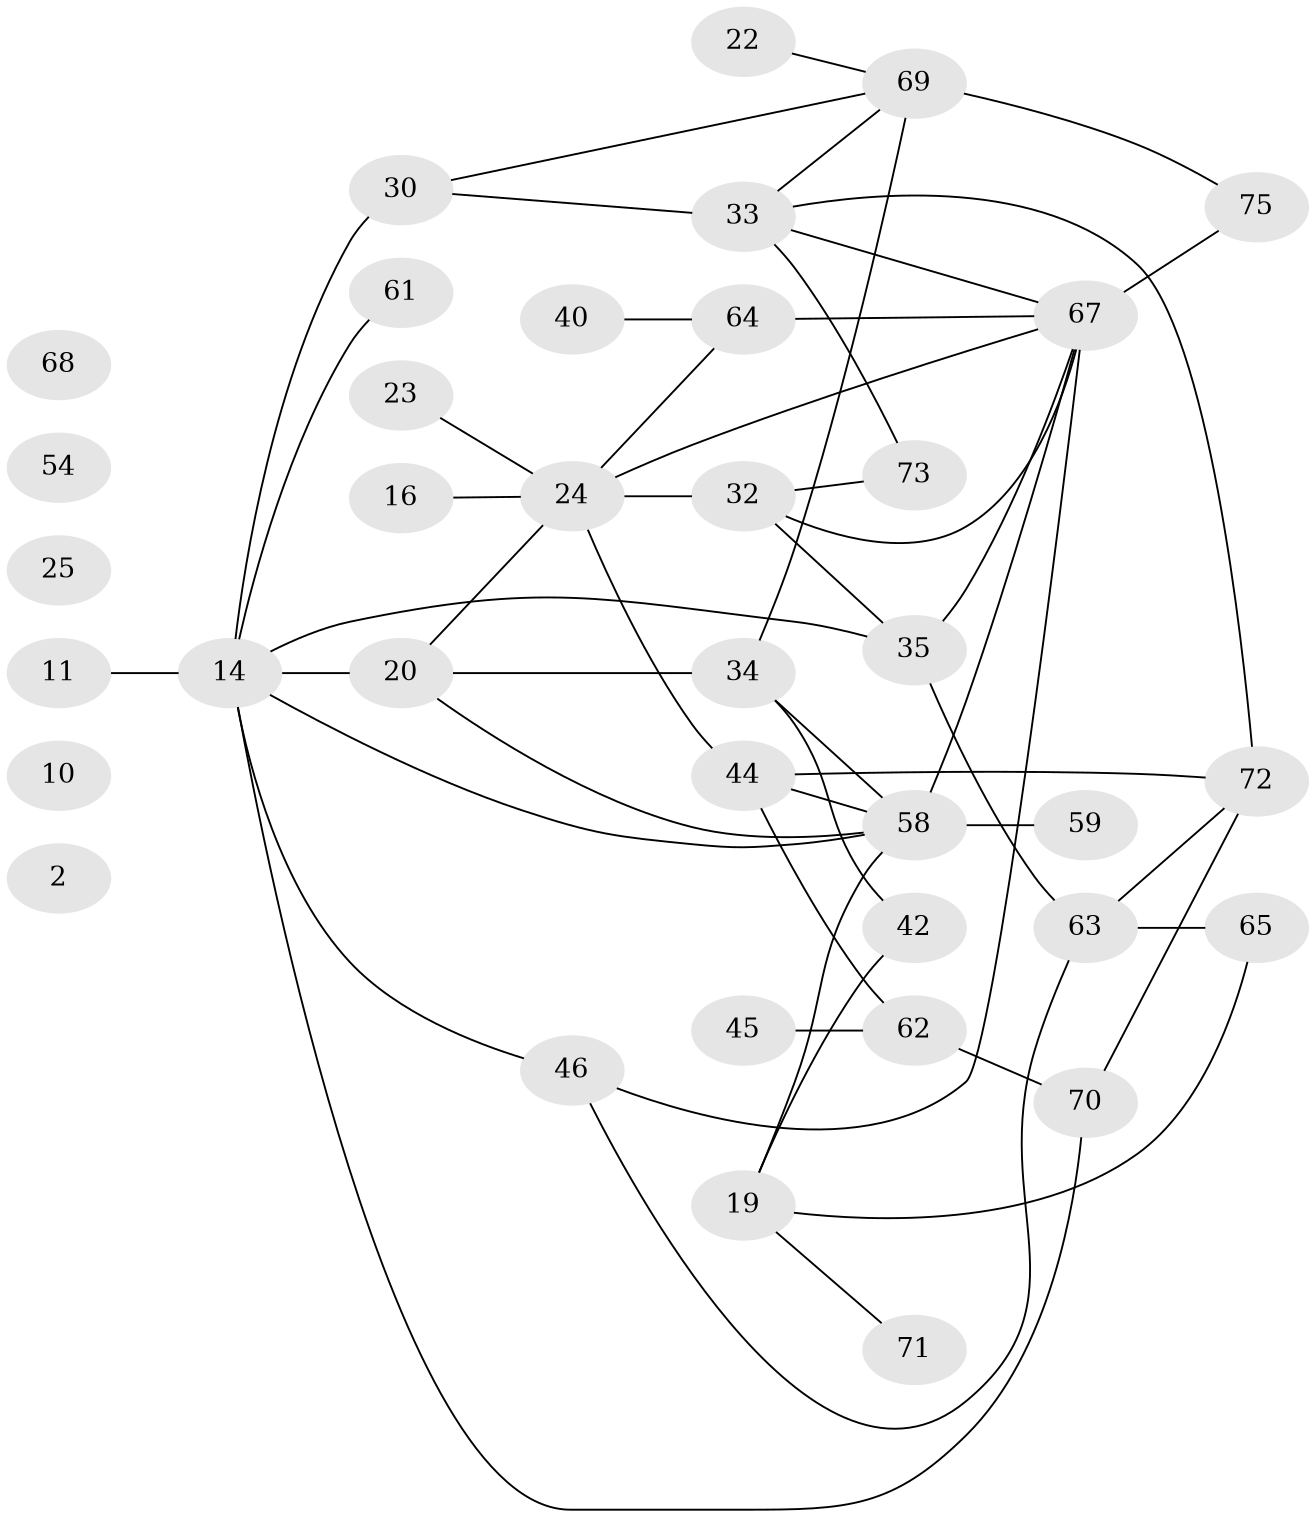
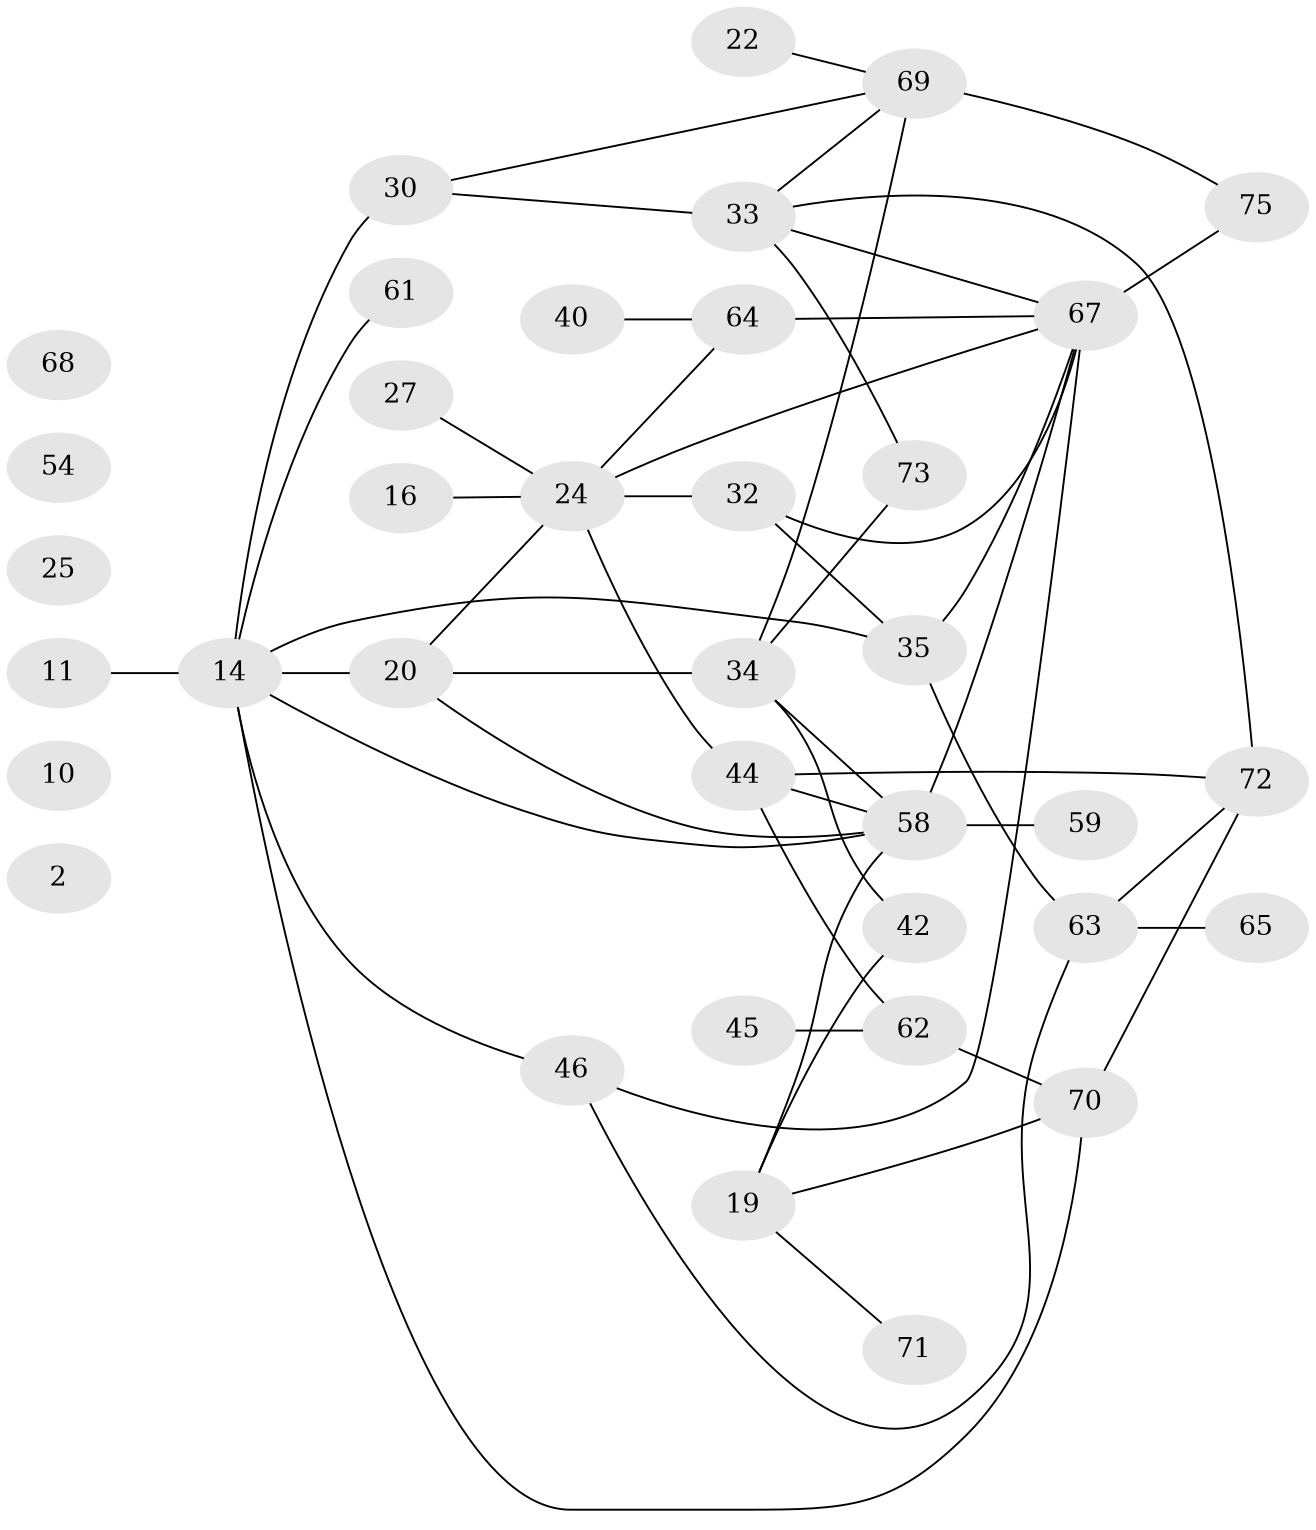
node "23": label "23" -> "27"
edge "73" -- "32": now "73" -- "34"
edge "65" -- "19": now "70" -- "19"
